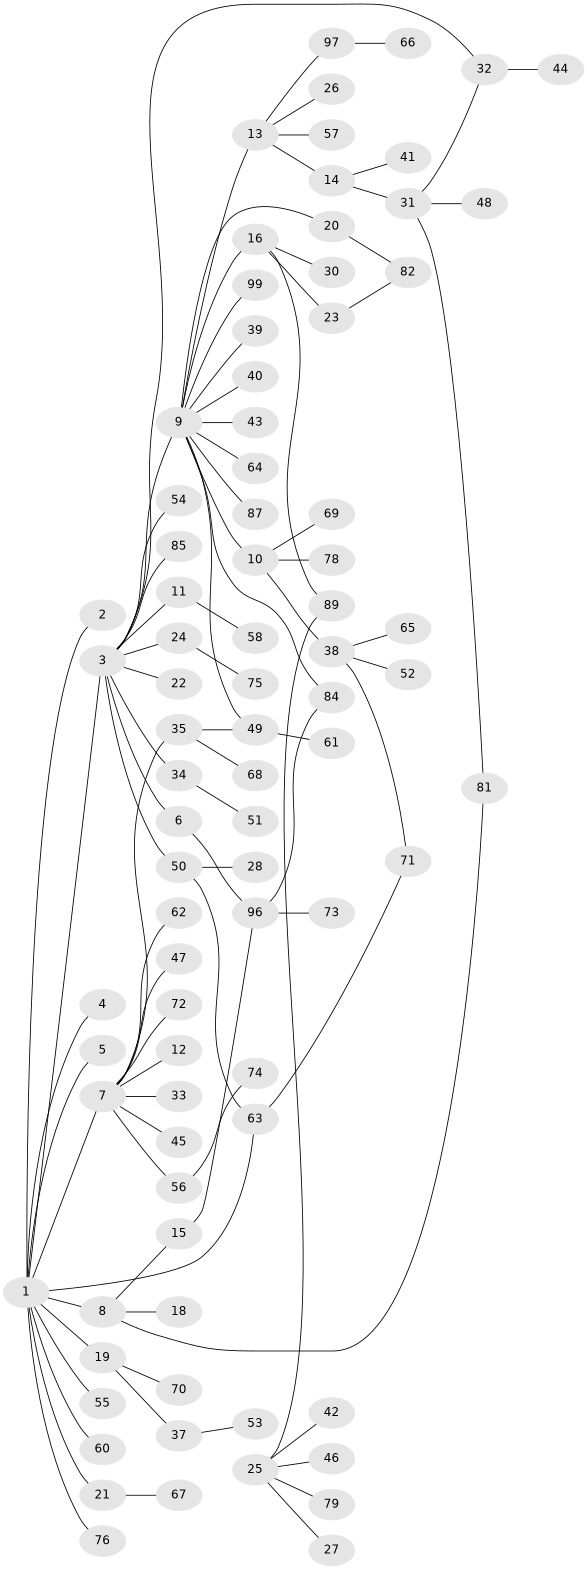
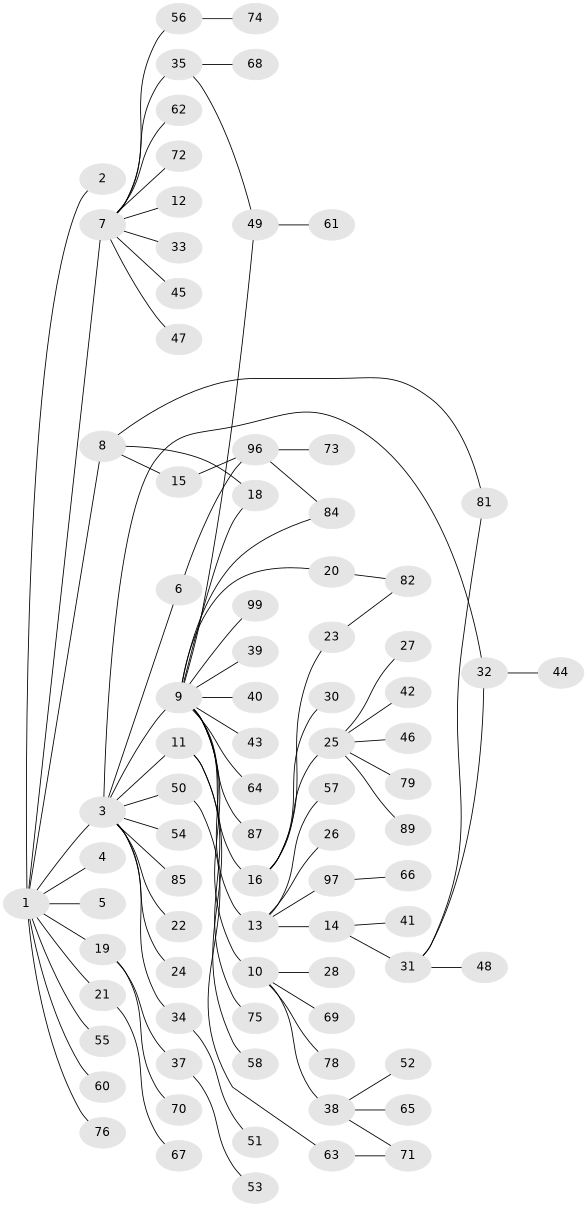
edge "16" -- "89": now "16" -- "25"
edge "18" -- "9": added
edge "24" -- "75": now "11" -- "75"
edge "50" -- "28": now "10" -- "28"
edge "63" -- "1": removed
